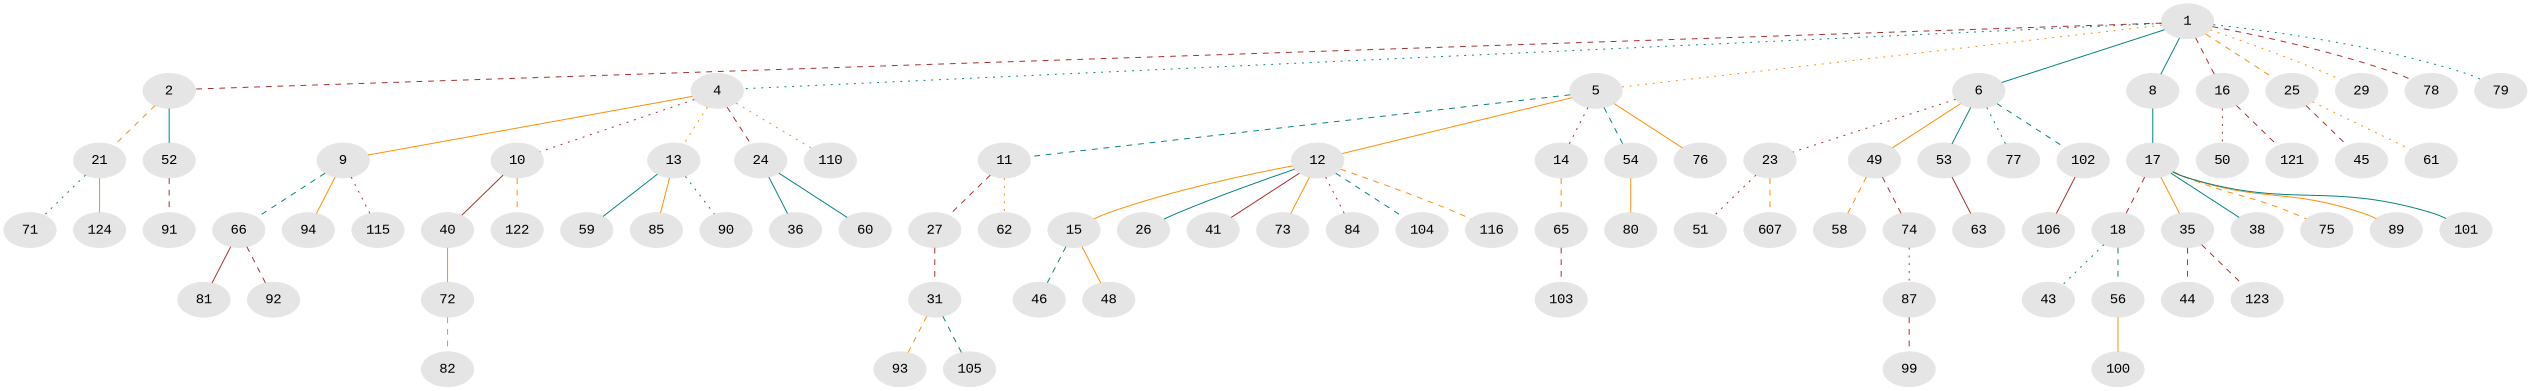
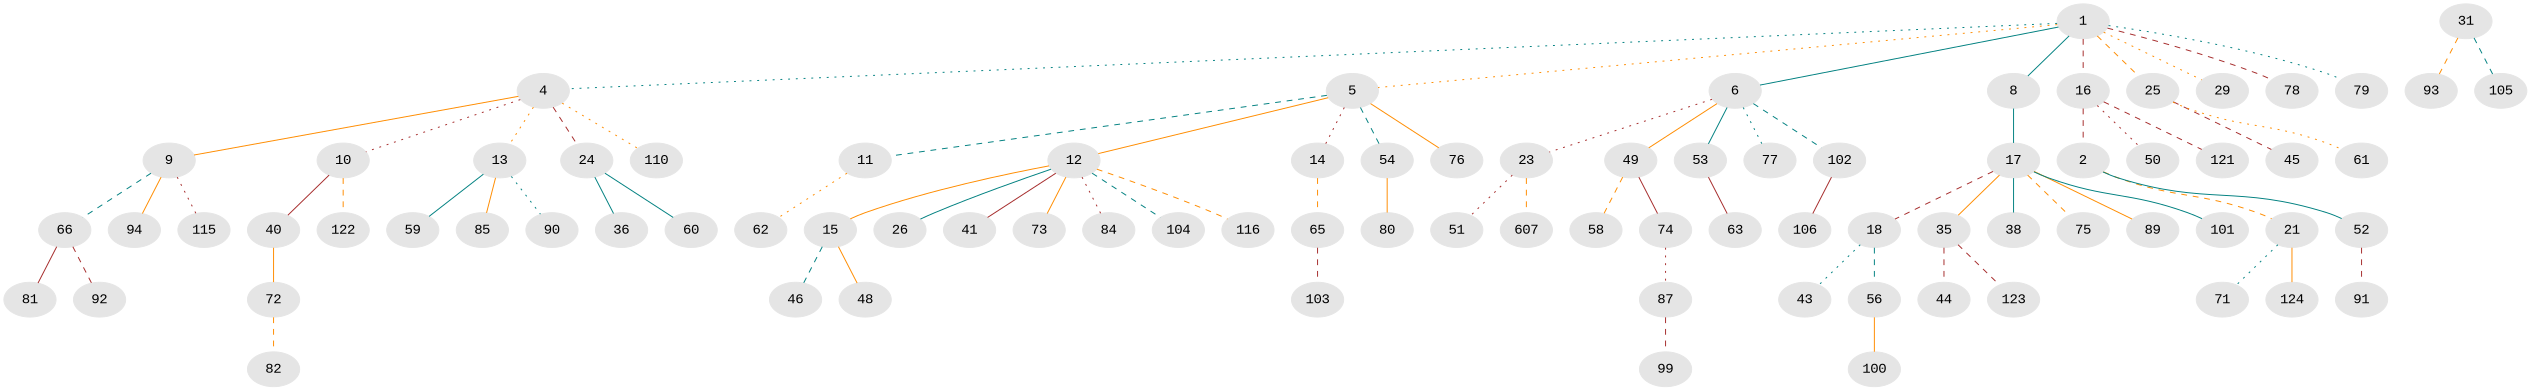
edge "1" -- "2": now "16" -- "2"
edge "49" -- "74": style dashed -> solid
node "27": removed
